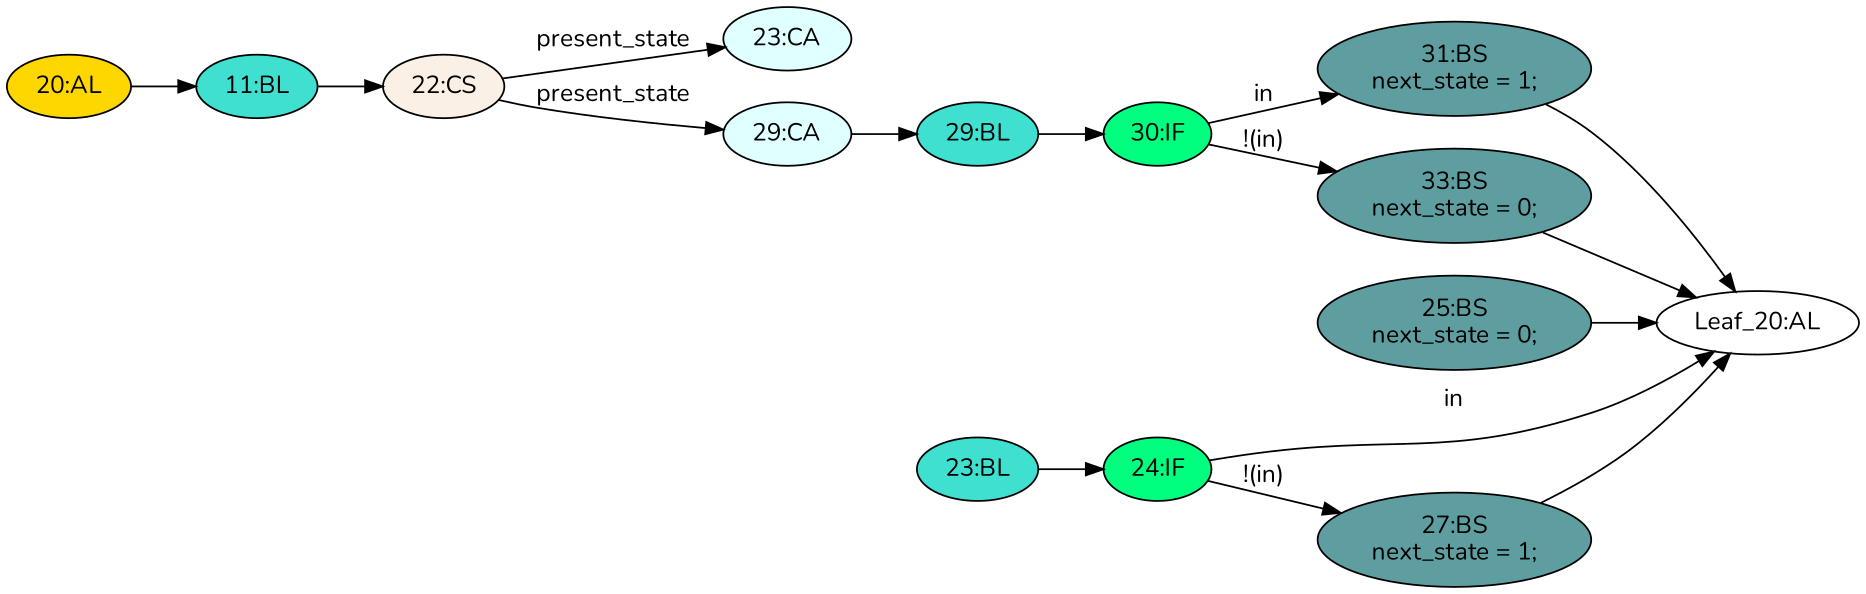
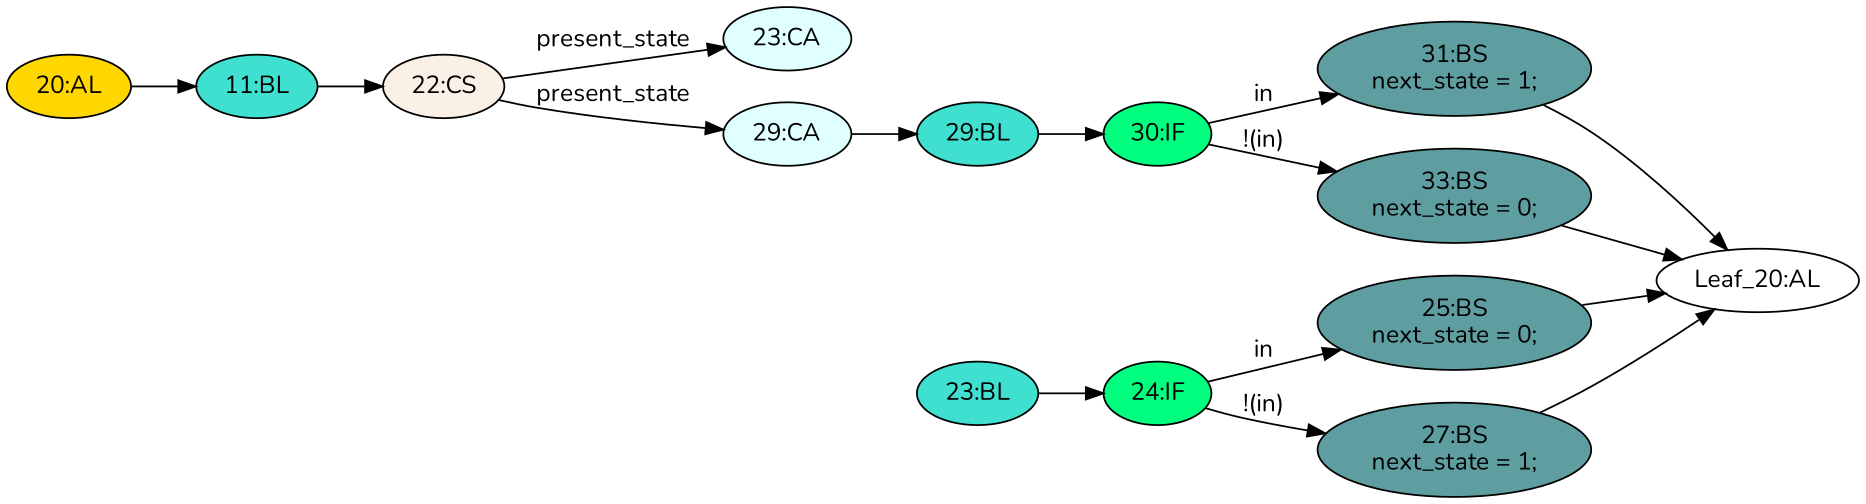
edge "24:IF" -> "Leaf_20:AL": now "24:IF" -> "25:BS next_state = 0;"
